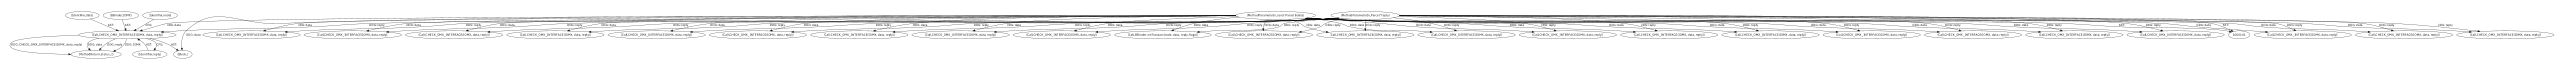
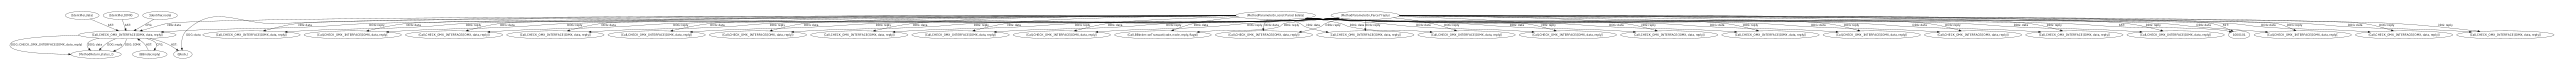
node "(BBinder,IOMX)": label "(BBinder,IOMX)" -> "(Identifier,IOMX)"
node "(Call,BBinder::onTransact(code, data, reply, flags))": label "(Call,BBinder::onTransact(code, data, reply, flags))" -> "(Call,BBinder::onTransact(code, node, reply, flags))"
node "(Identifier,reply)": label "(Identifier,reply)" -> "(BBinder,reply)"
